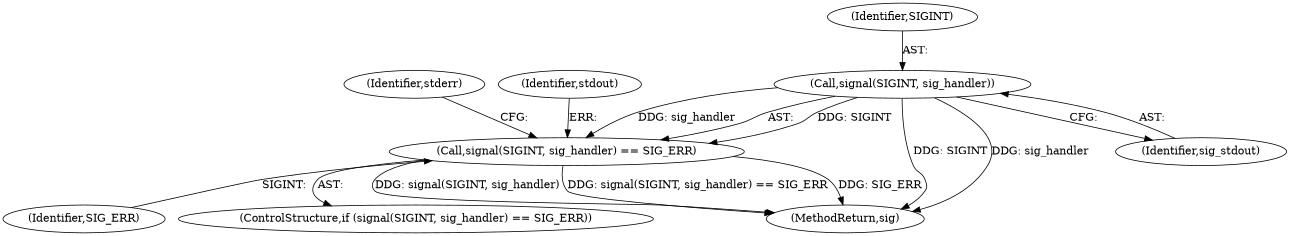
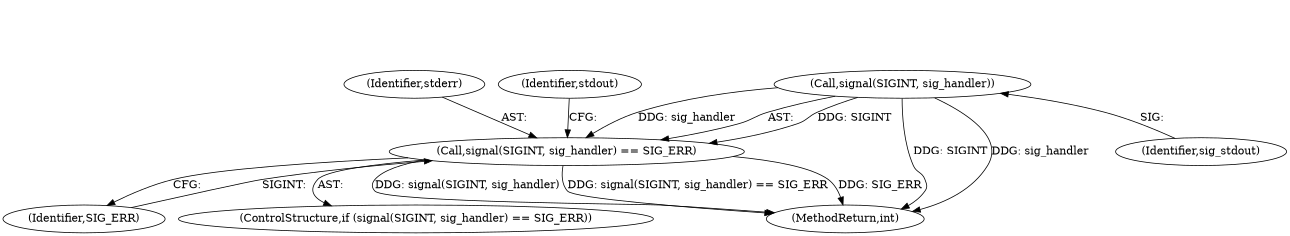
node "(Identifier,SIGINT)": removed
edge "(Identifier,stderr)" -> "(Call,signal(SIGINT, sig_handler) == SIG_ERR)": label "CFG: " -> "AST: "
edge "(Identifier,stdout)" -> "(Call,signal(SIGINT, sig_handler) == SIG_ERR)": label "ERR: " -> "CFG: "
edge "(Call,signal(SIGINT, sig_handler))" -> "(Identifier,sig_stdout)": removed, label "CFG:"
edge "(Identifier,sig_stdout)" -> "(Call,signal(SIGINT, sig_handler))": label "AST: " -> "SIG: "
edge "(Call,signal(SIGINT, sig_handler) == SIG_ERR)" -> "(Identifier,SIG_ERR)": added, label "CFG:"
node "(MethodReturn,sig)": label "(MethodReturn,sig)" -> "(MethodReturn,int)"
